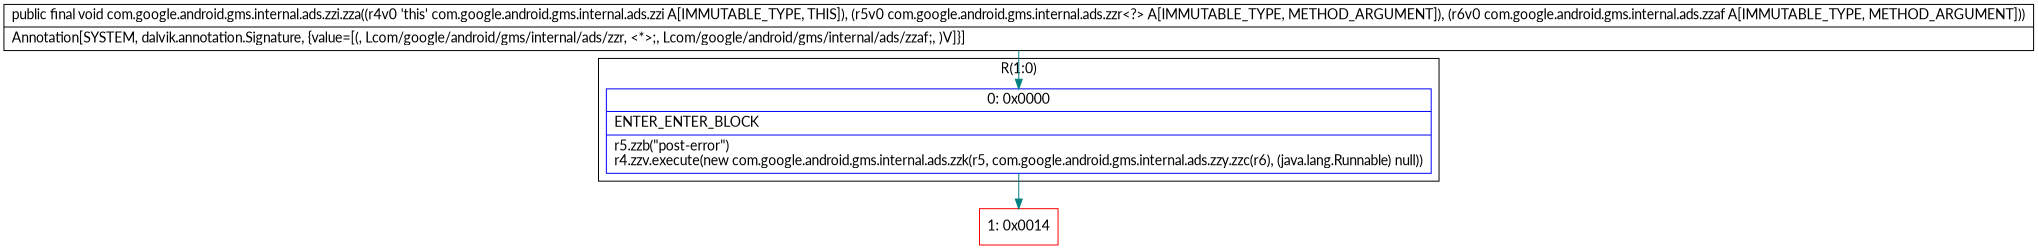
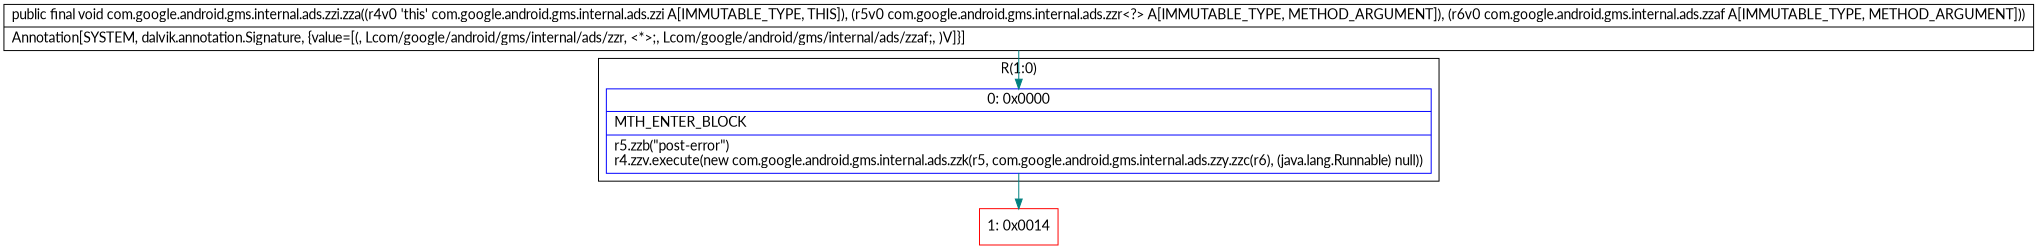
node "0: 0x0000": text "ENTER_ENTER_BLOCK" -> "MTH_ENTER_BLOCK"
